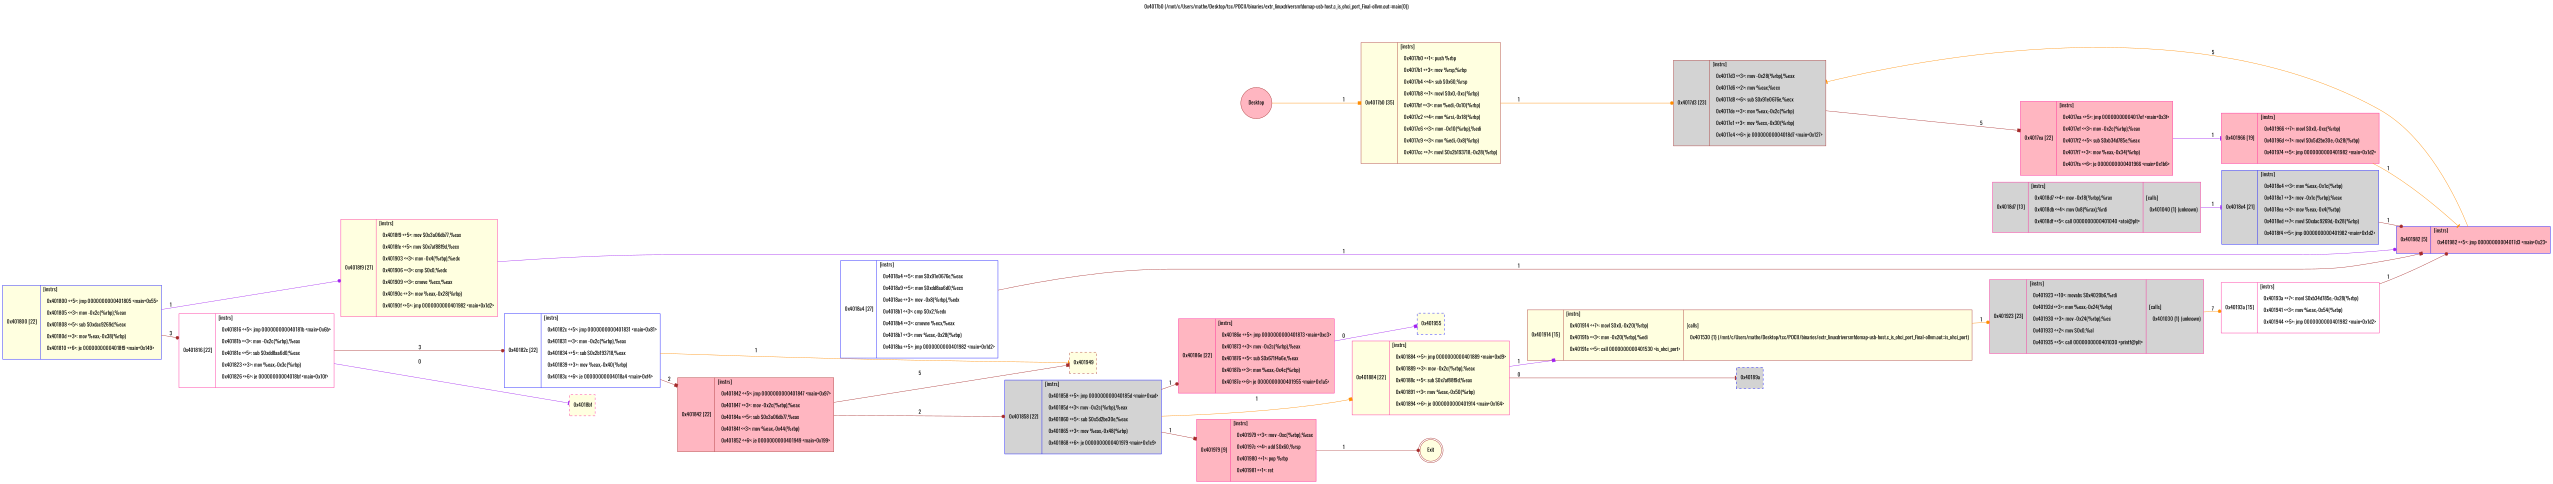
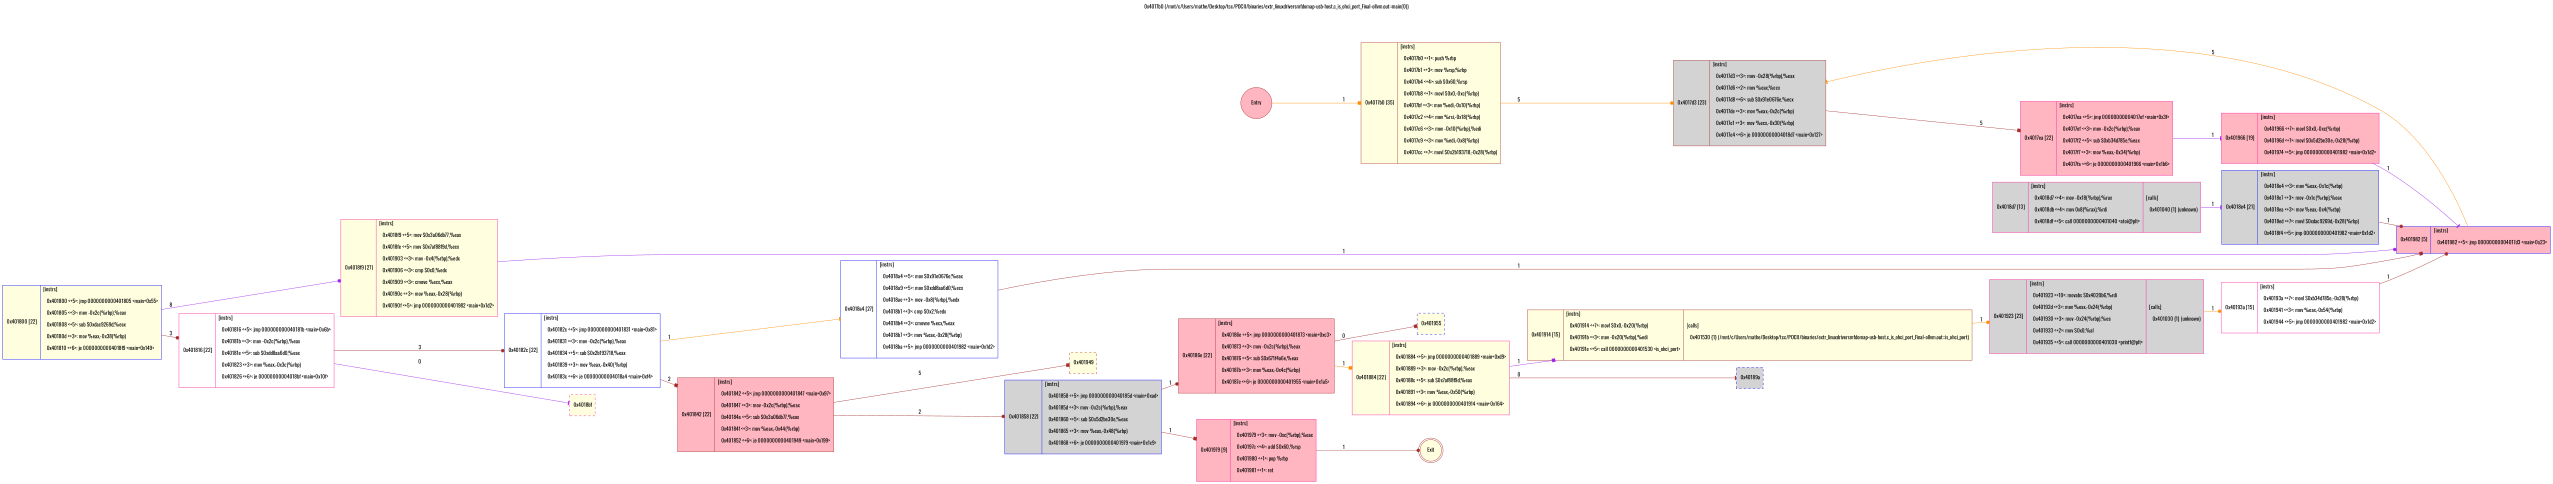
edge "0x4017b0 [35]" -> "0x4017d3 [23]": label " 1" -> " 5"
node "Desktop": label "Desktop" -> "Entry"
edge "0x401966 [19]" -> "0x401982 [5]": color darkorange -> purple
edge "0x401800 [22]" -> "0x4018f9 [27]": label " 1" -> " 8"
edge "0x401923 [23]" -> "0x40193a [15]": label " 7" -> " 1"
edge "0x40186e [22]" -> "0x401955": color purple -> brown
node "0x40186e [22]": color deeppink -> brown
edge "0x40182c [22]" -> "0x401949": now "0x40182c [22]" -> "0x4018a4 [27]"
edge "0x401858 [22]" -> "0x401884 [22]": now "0x40186e [22]" -> "0x401884 [22]"
